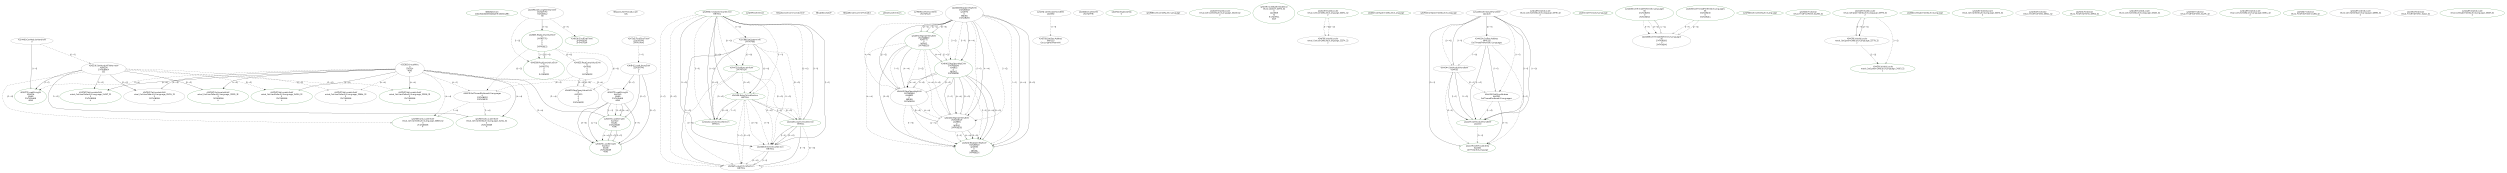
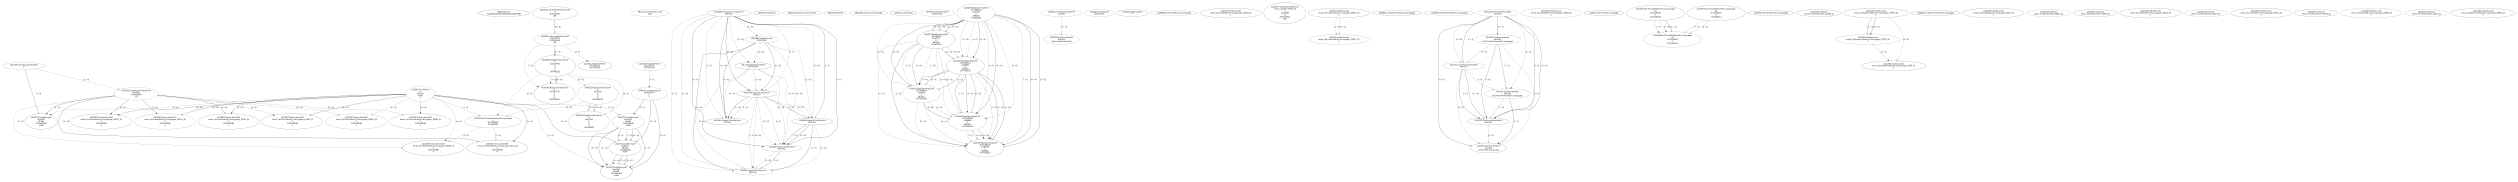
node "4248064.GetModuleFileNameW 0 2147408370 261": added
